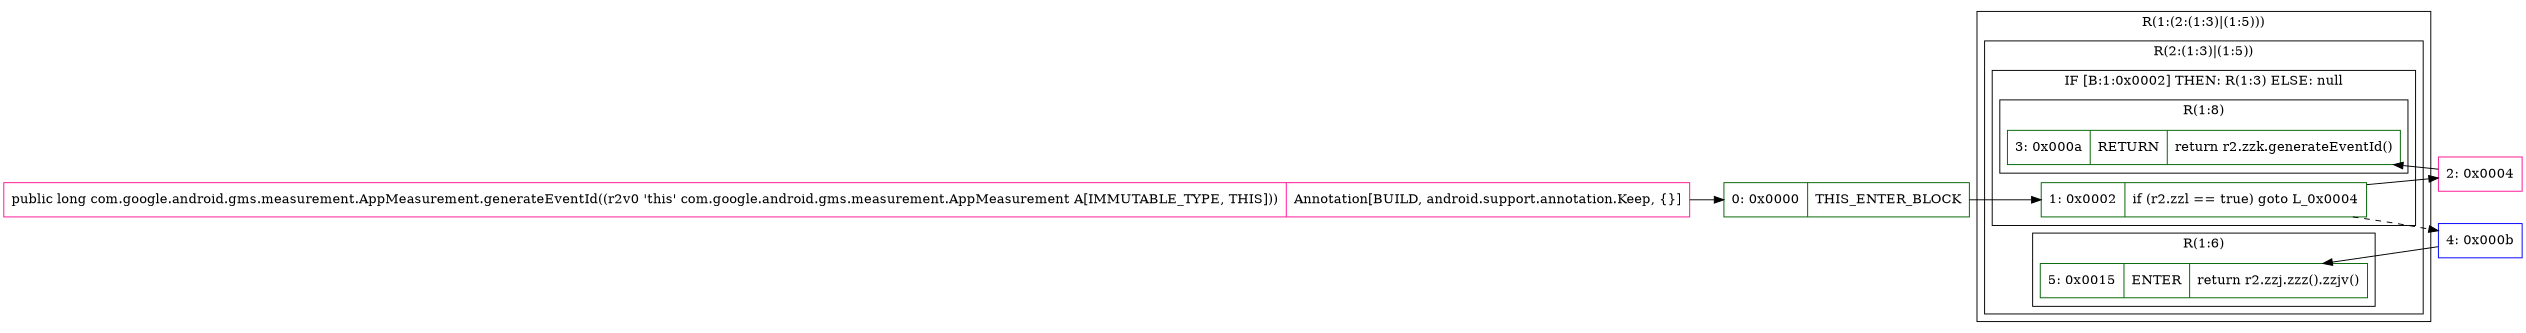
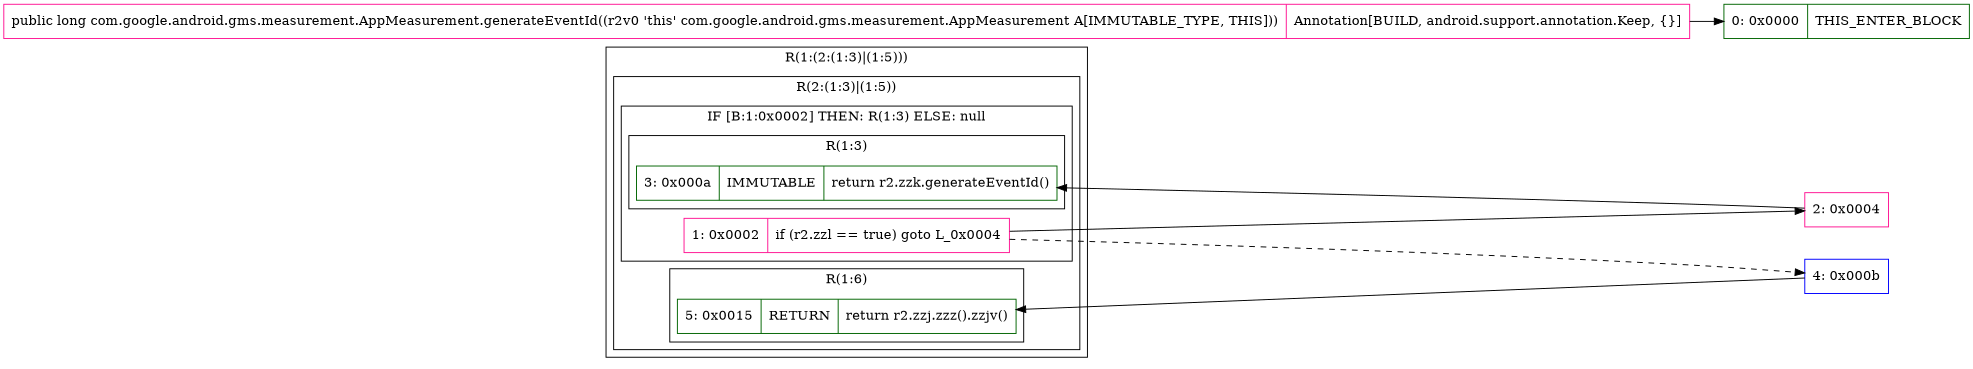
cluster "R(1:8)": label "R(1:8)" -> "R(1:3)"
node "3: 0x000a": text "RETURN" -> "IMMUTABLE"
edge "0: 0x0000" -> "1: 0x0002": removed
node "1: 0x0002": color darkgreen -> deeppink
node "5: 0x0015": text "ENTER" -> "RETURN"
